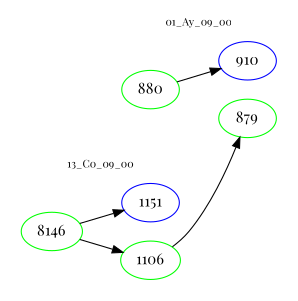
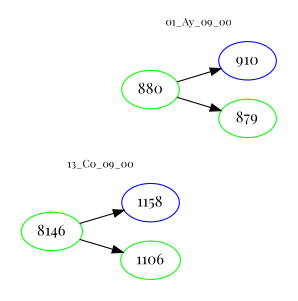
edge "1106" -> "879": now "880" -> "879"
node "1151": label "1151" -> "1158"
